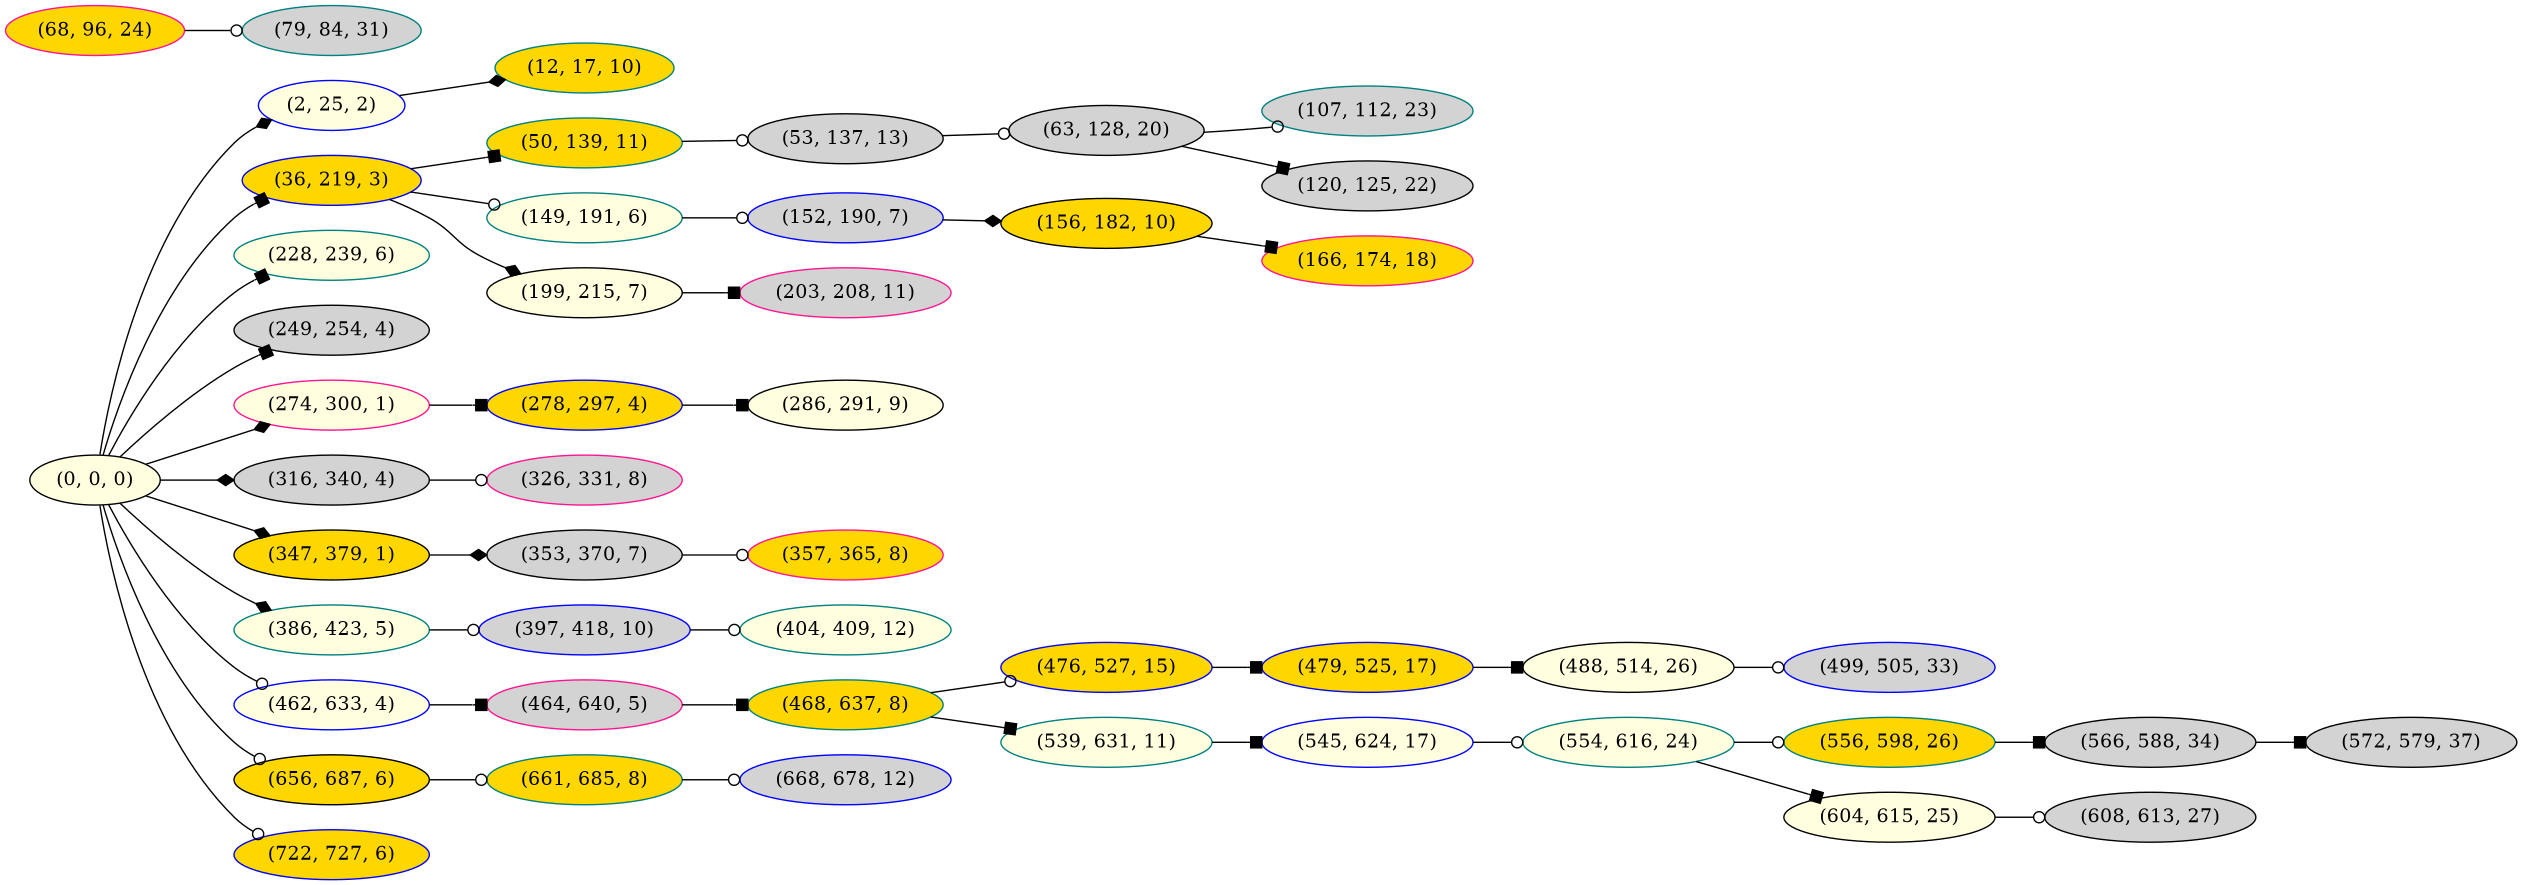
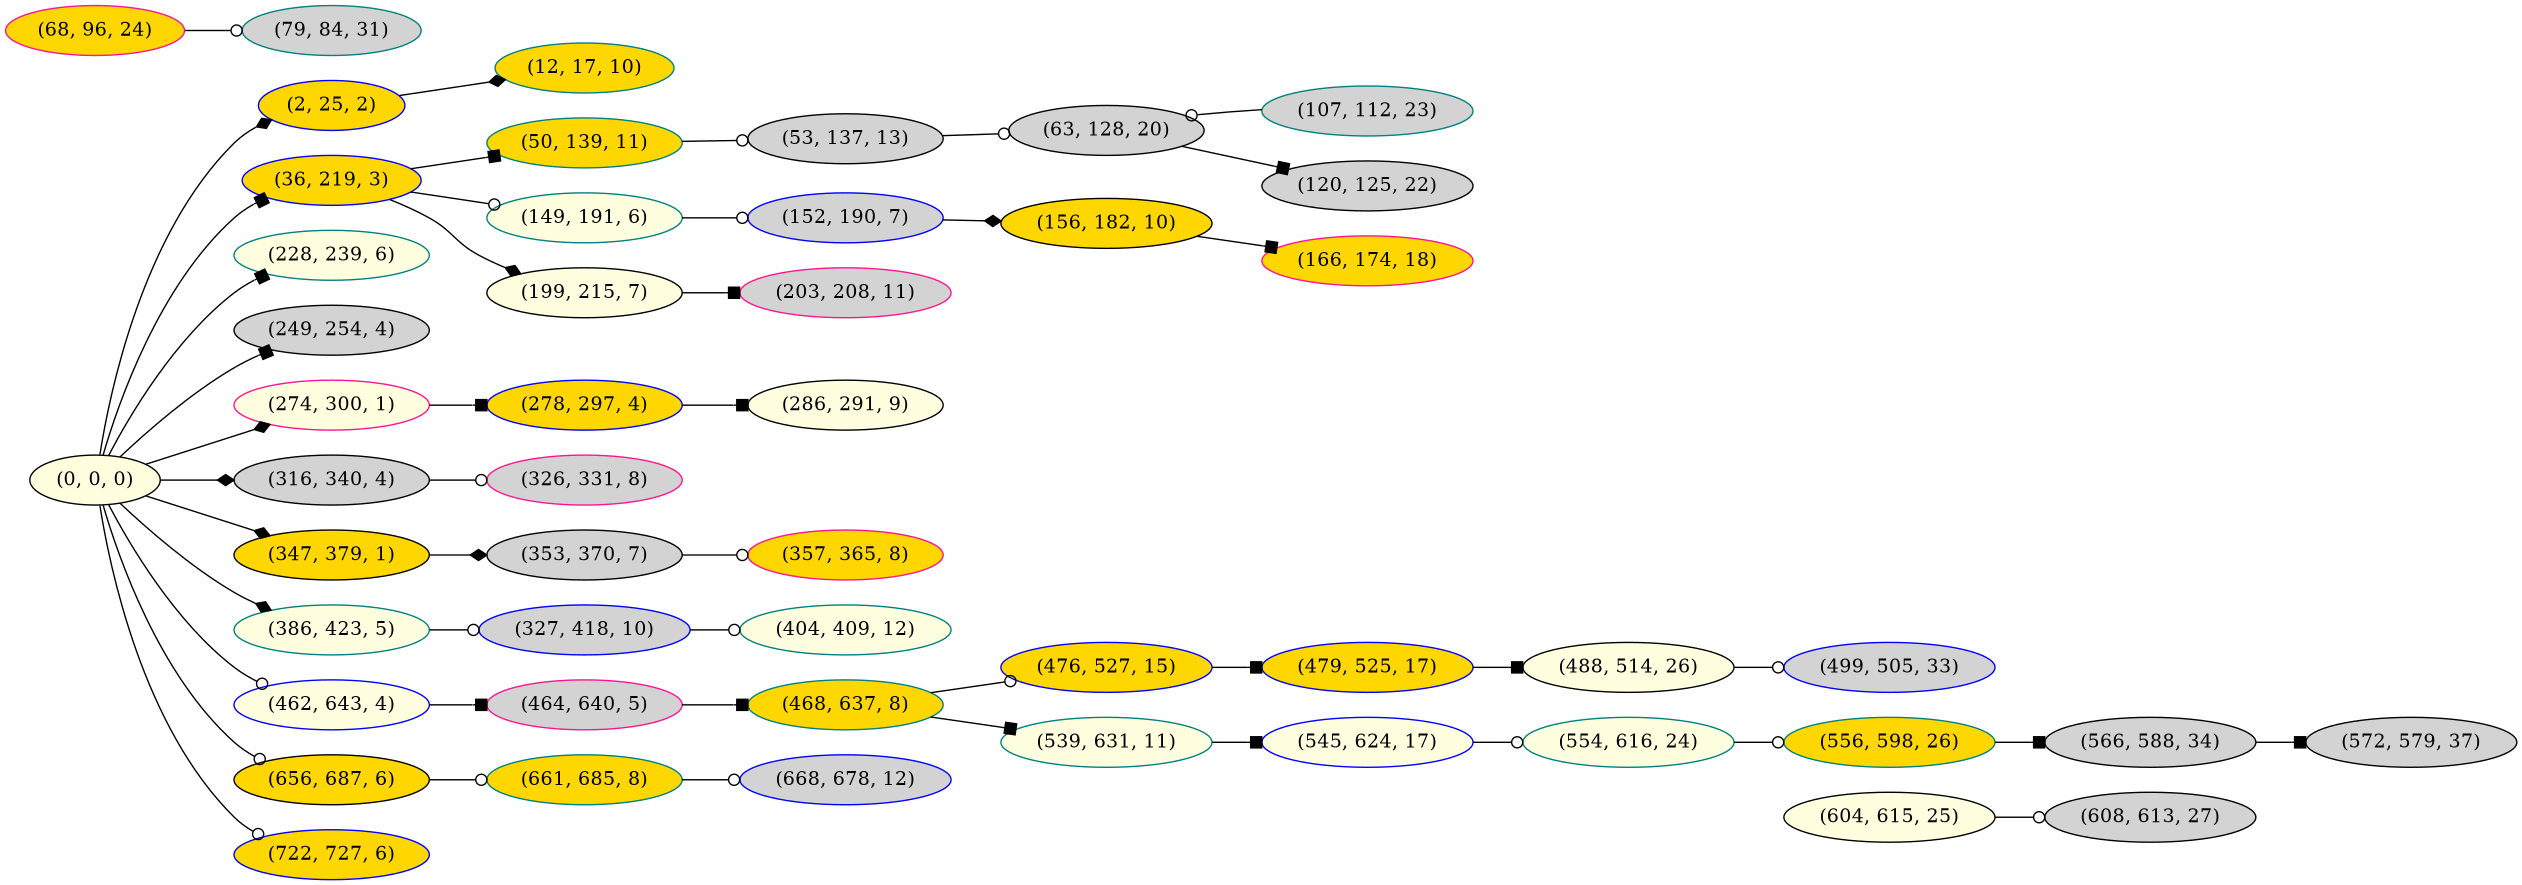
node "(2, 25, 2)": fillcolor lightyellow -> gold
edge "(63, 128, 20)" -> "(107, 112, 23)": reversed
node "(397, 418, 10)": label "(397, 418, 10)" -> "(327, 418, 10)"
node "(462, 633, 4)": label "(462, 633, 4)" -> "(462, 643, 4)"
edge "(554, 616, 24)" -> "(604, 615, 25)": removed
